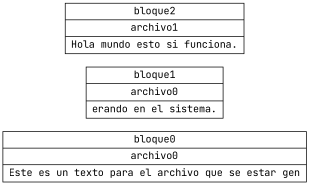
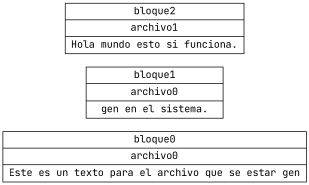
node "bloque1": text "erando en el sistema." -> "gen en el sistema."
